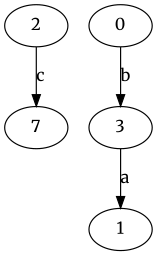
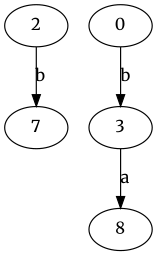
edge "2" -> "7": label "c" -> "b"
node "1": label "1" -> "8"
